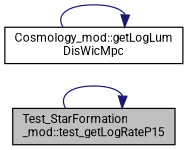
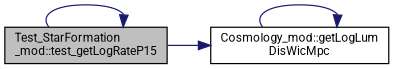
edge "Test_StarFormation _mod::test_getLogRateP15" -> "Cosmology_mod::getLogLum DisWicMpc": added
